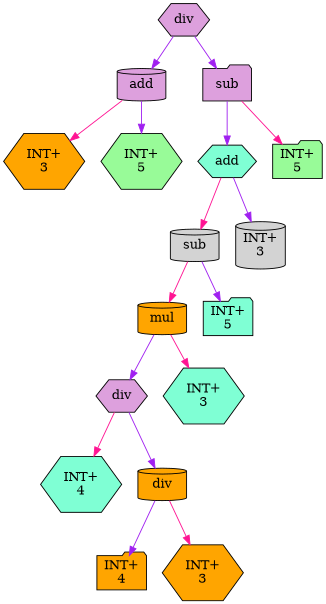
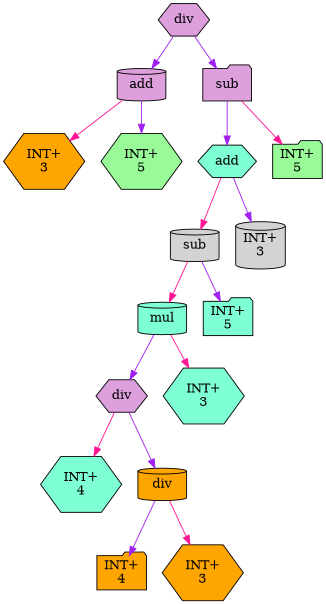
node "mul": fillcolor orange -> aquamarine
